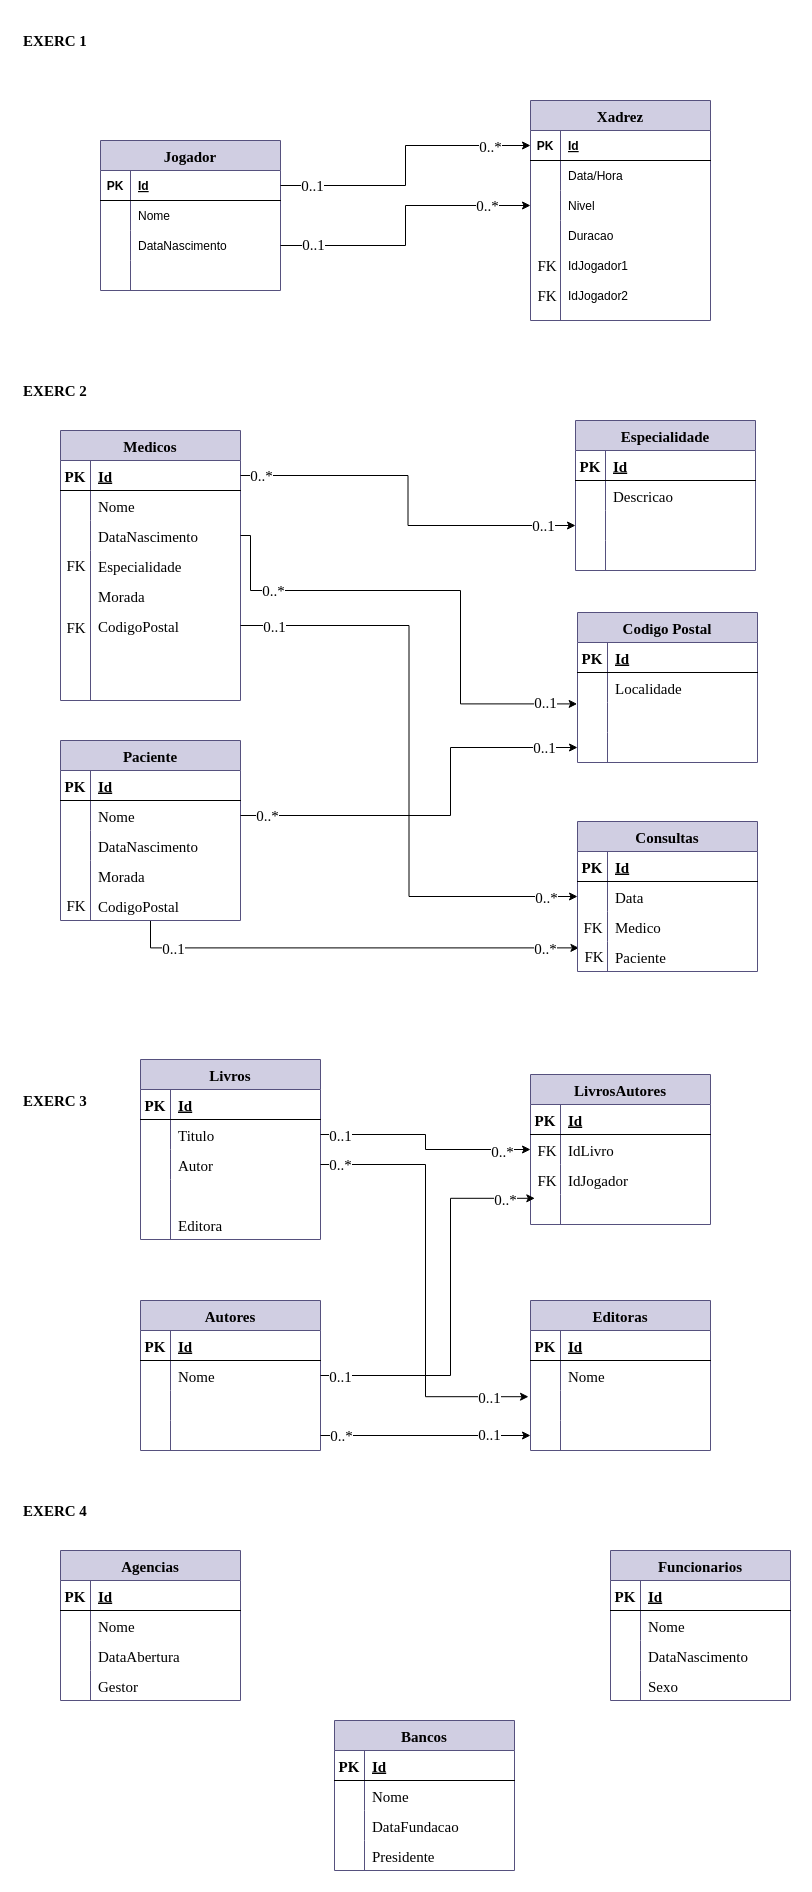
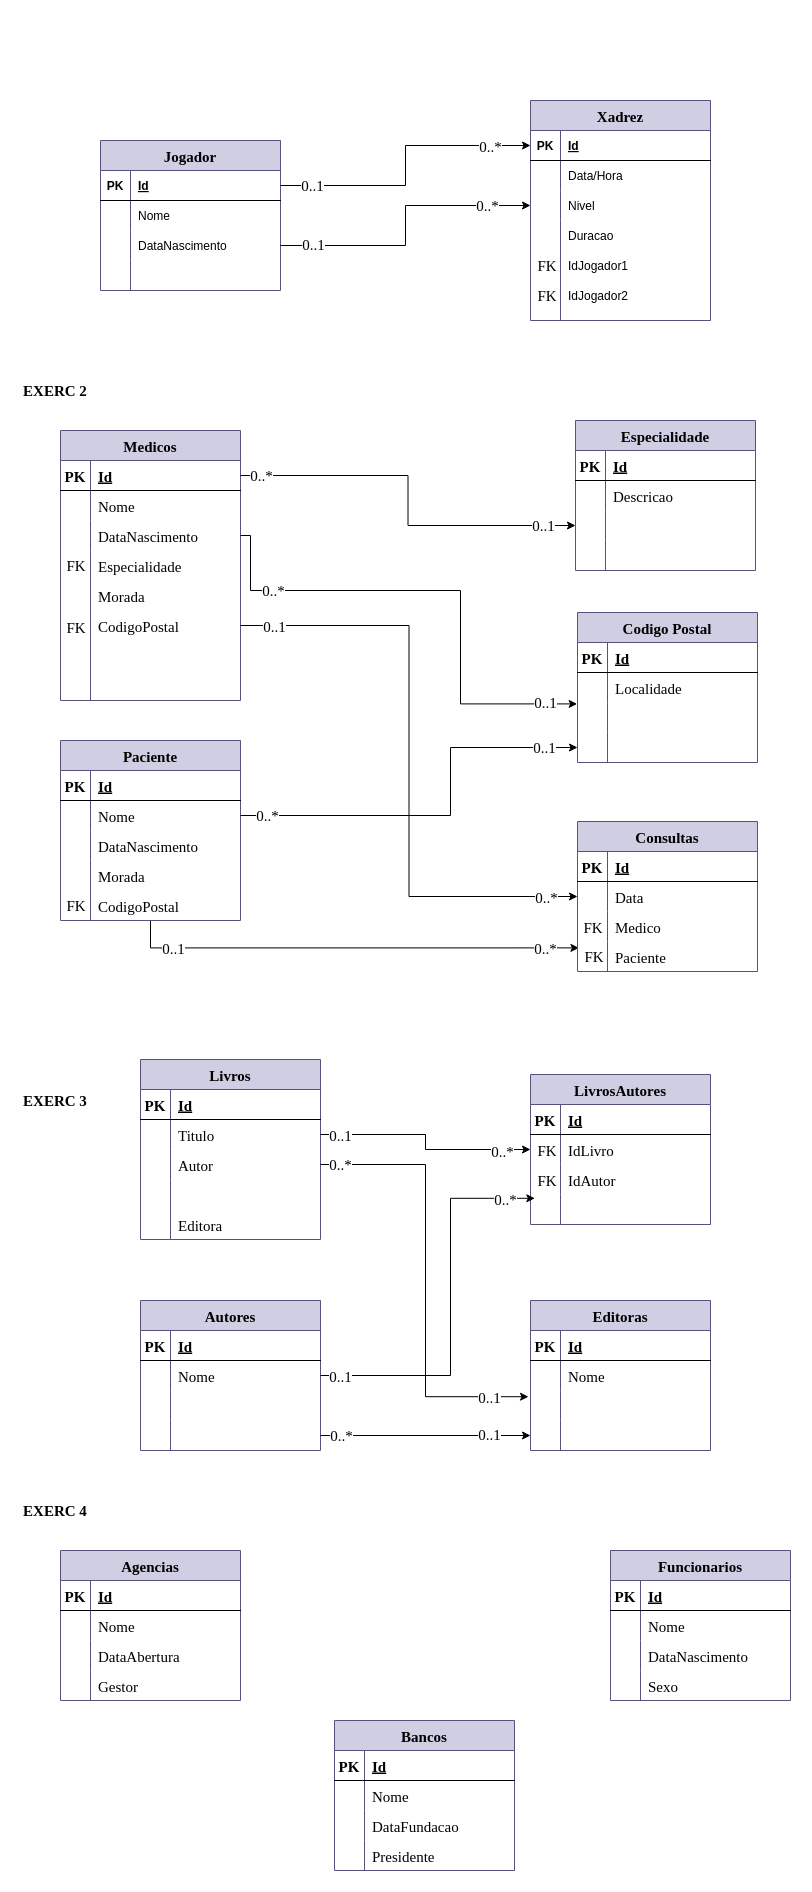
node "EXERC 1": removed
node "IdJogador": label "IdJogador" -> "IdAutor"
